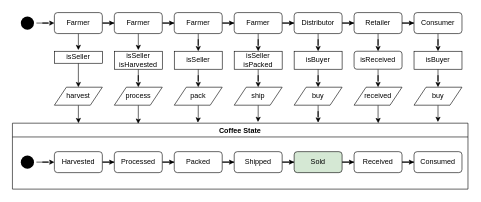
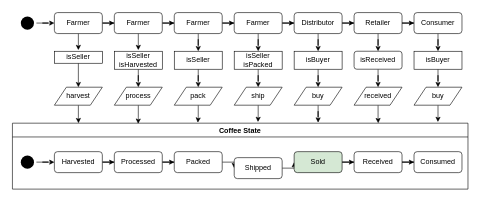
node "Shipped": moved (258, 162) -> (258, 168)
